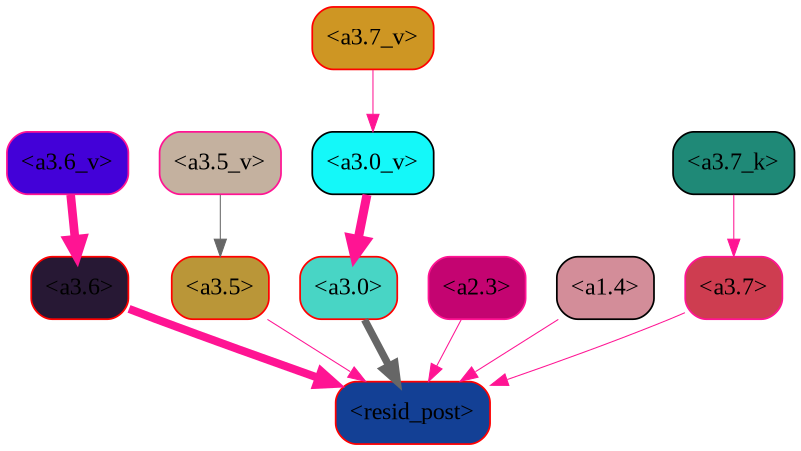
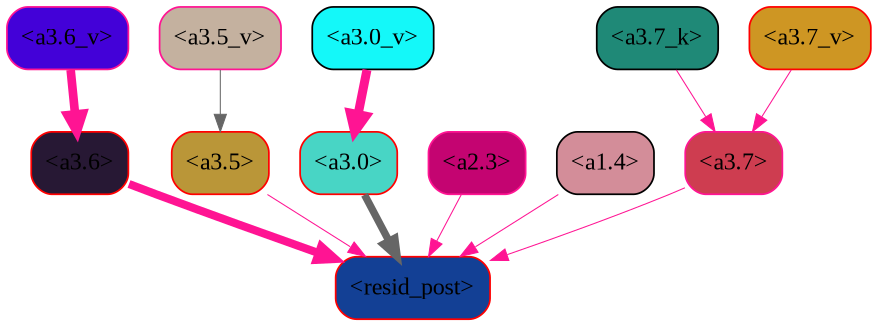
edge "<a3.7_v>" -> "<a3.0_v>": now "<a3.7_v>" -> "<a3.7>"
